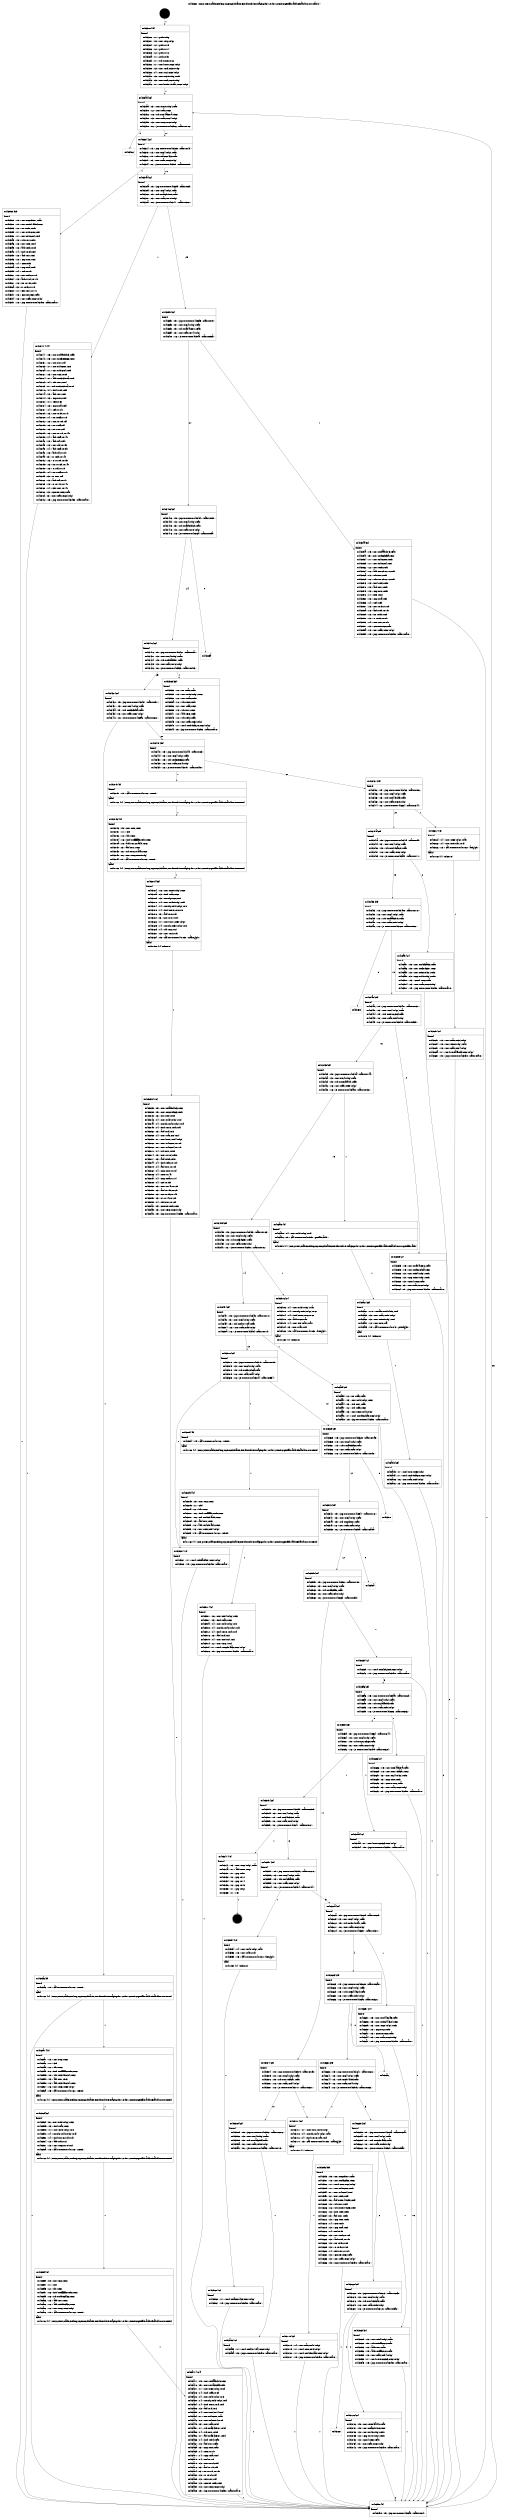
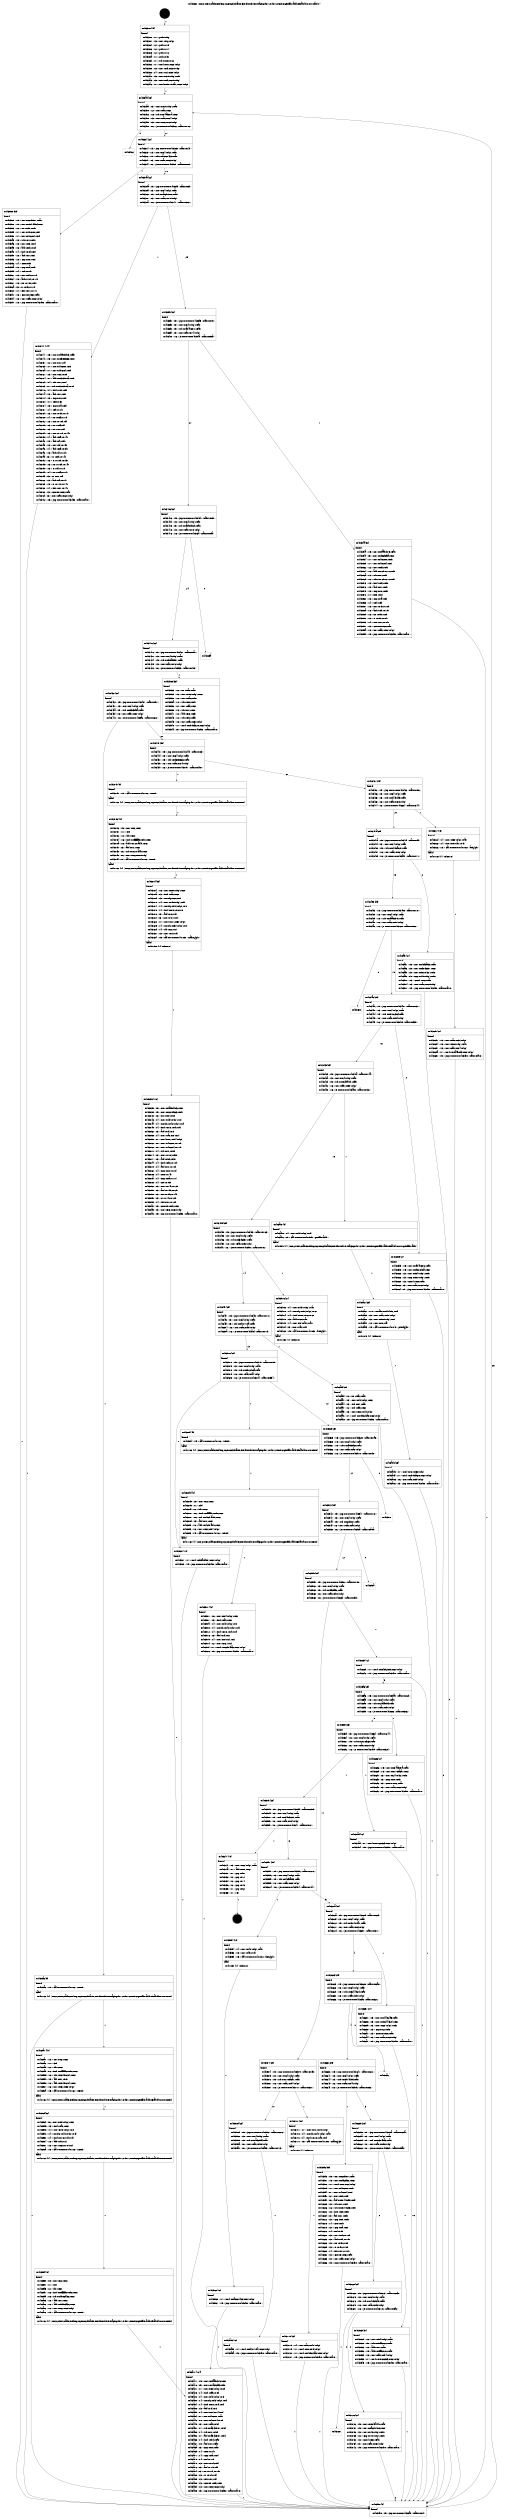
edge "0x40341c [22]" -> "0x403432 [22]": removed, label "23"
edge "0x40363c [25]" -> "0x403701 [20]": now "0x40363c [25]" -> "0x403bdc [95]"
edge "0x403b60 [12]" -> "0x403d98 [5]": now "0x403b60 [12]" -> "0x403a17 [124]"
